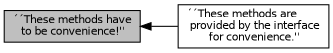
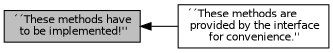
node "´´These methods have to be convenience!''": label "´´These methods have to be convenience!''" -> "´´These methods have to be implemented!''"
